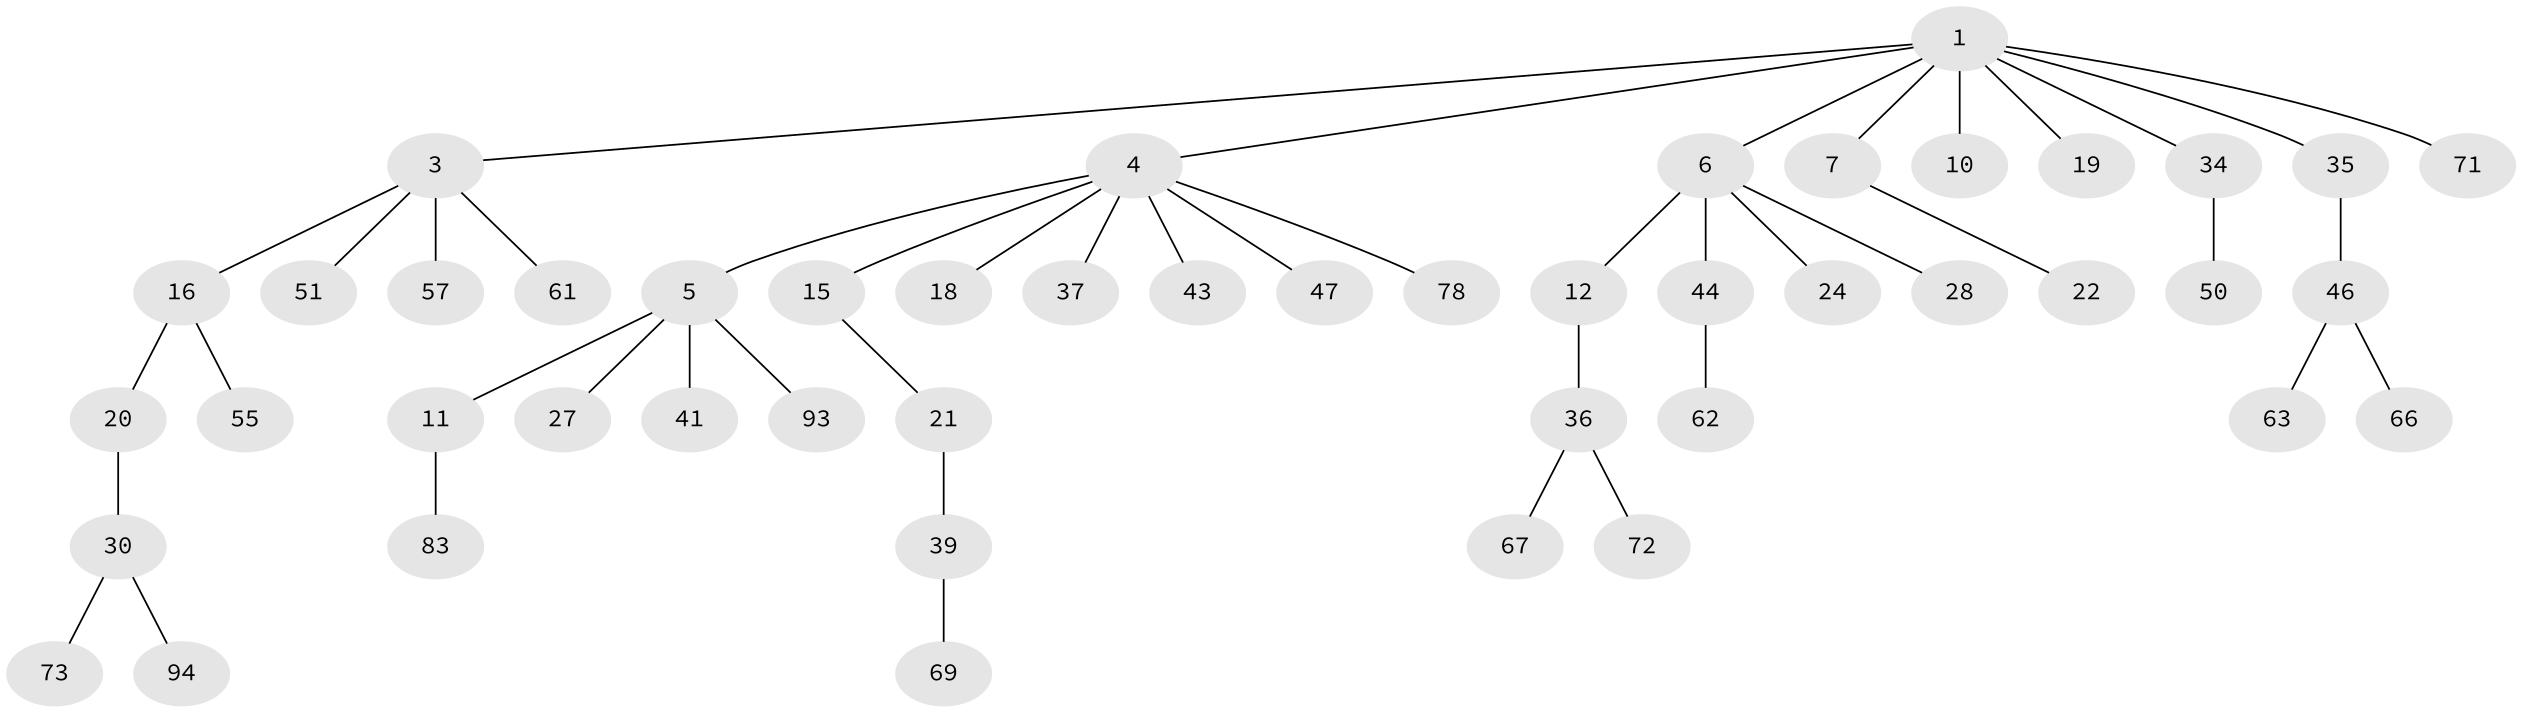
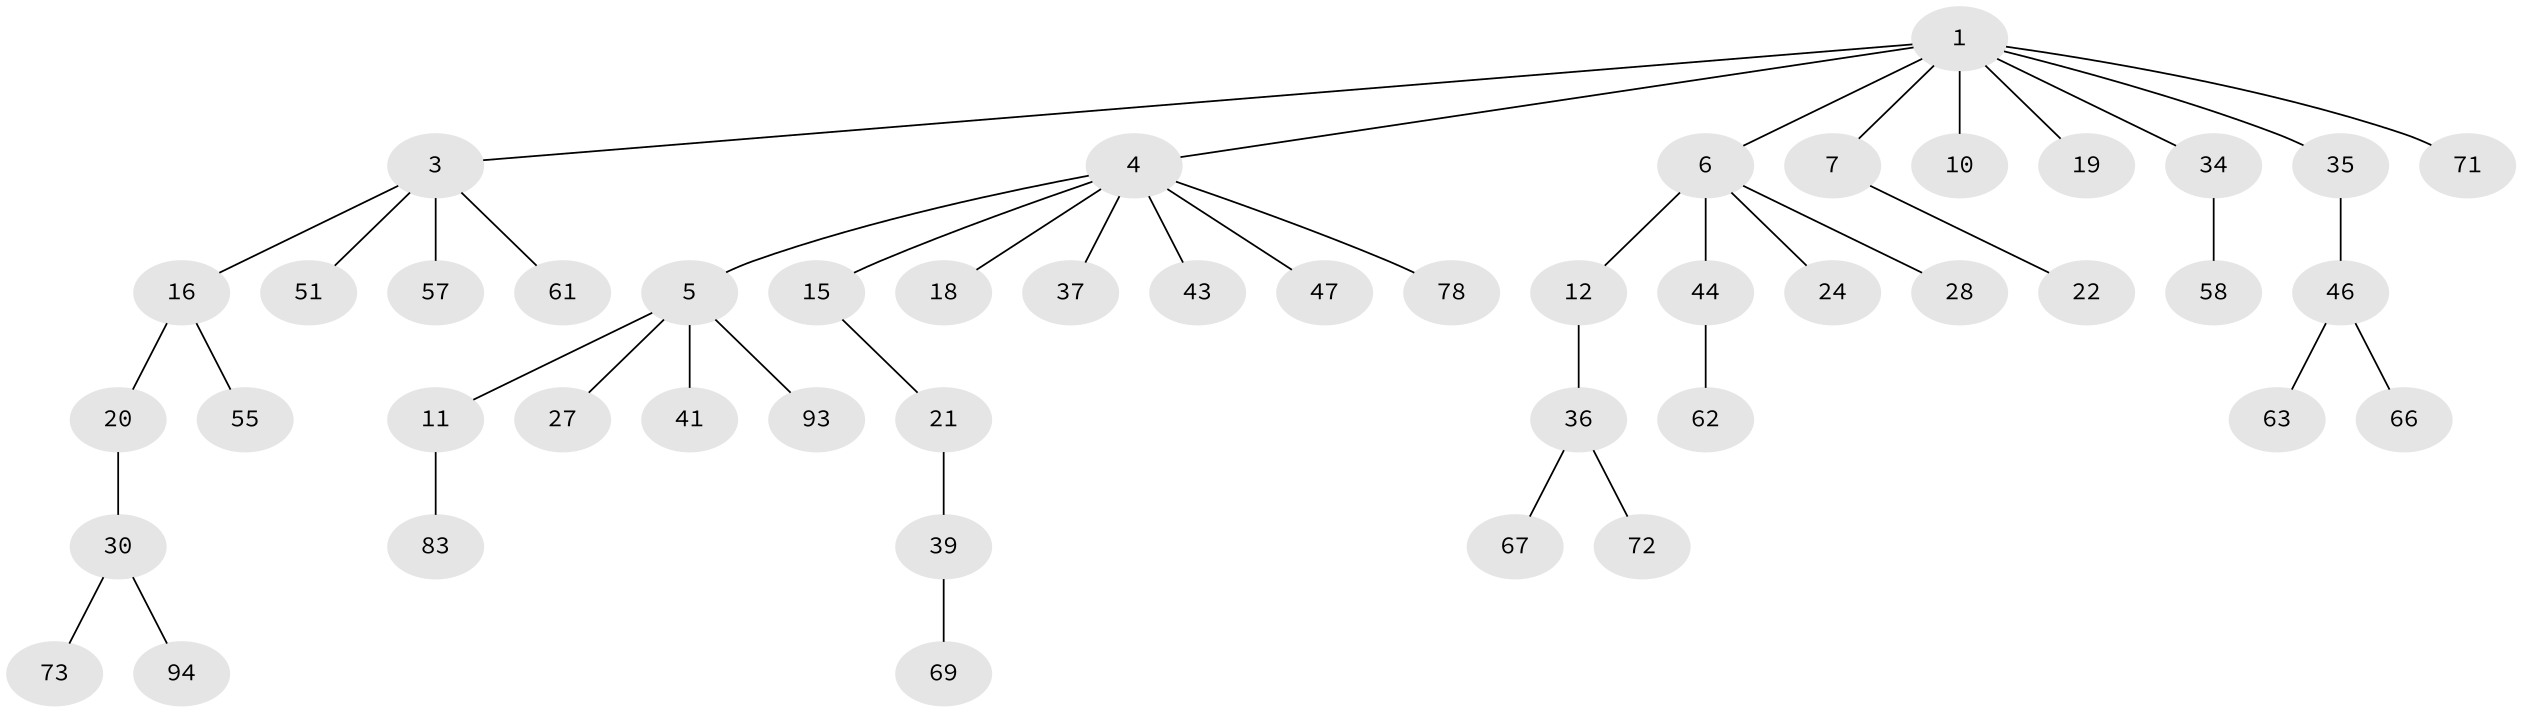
node "50": label "50" -> "58"
